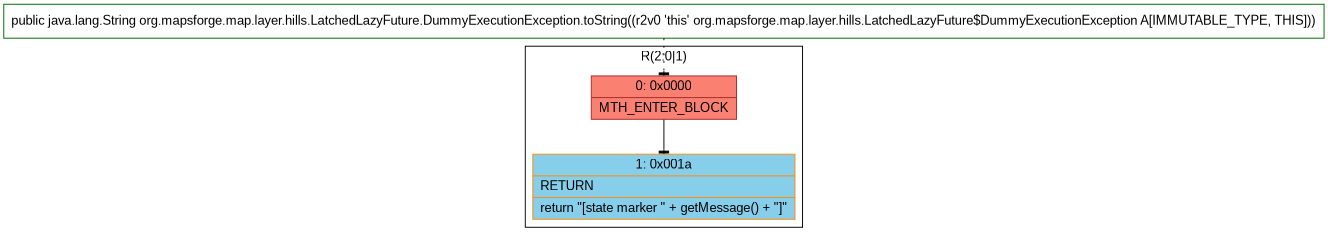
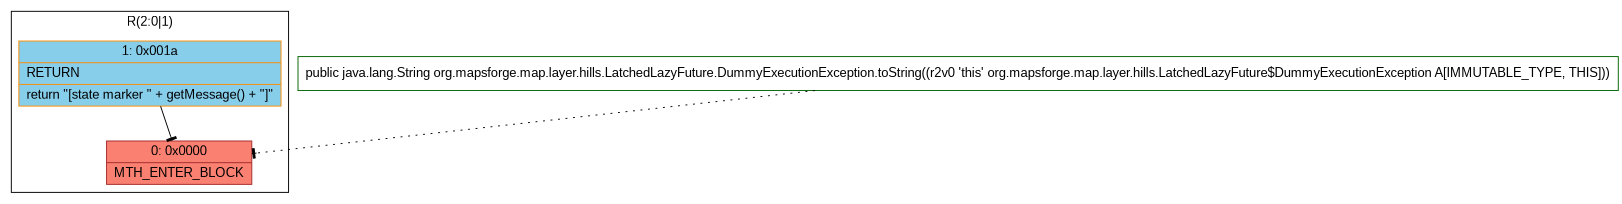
edge "0: 0x0000" -> "1: 0x001a": reversed
